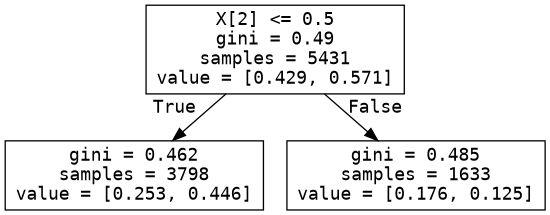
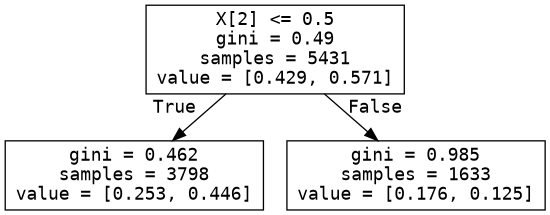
node "gini = 0.485 samples = 1633 value = [0.176, 0.125]": label "gini = 0.485 samples = 1633 value = [0.176, 0.125]" -> "gini = 0.985 samples = 1633 value = [0.176, 0.125]"
